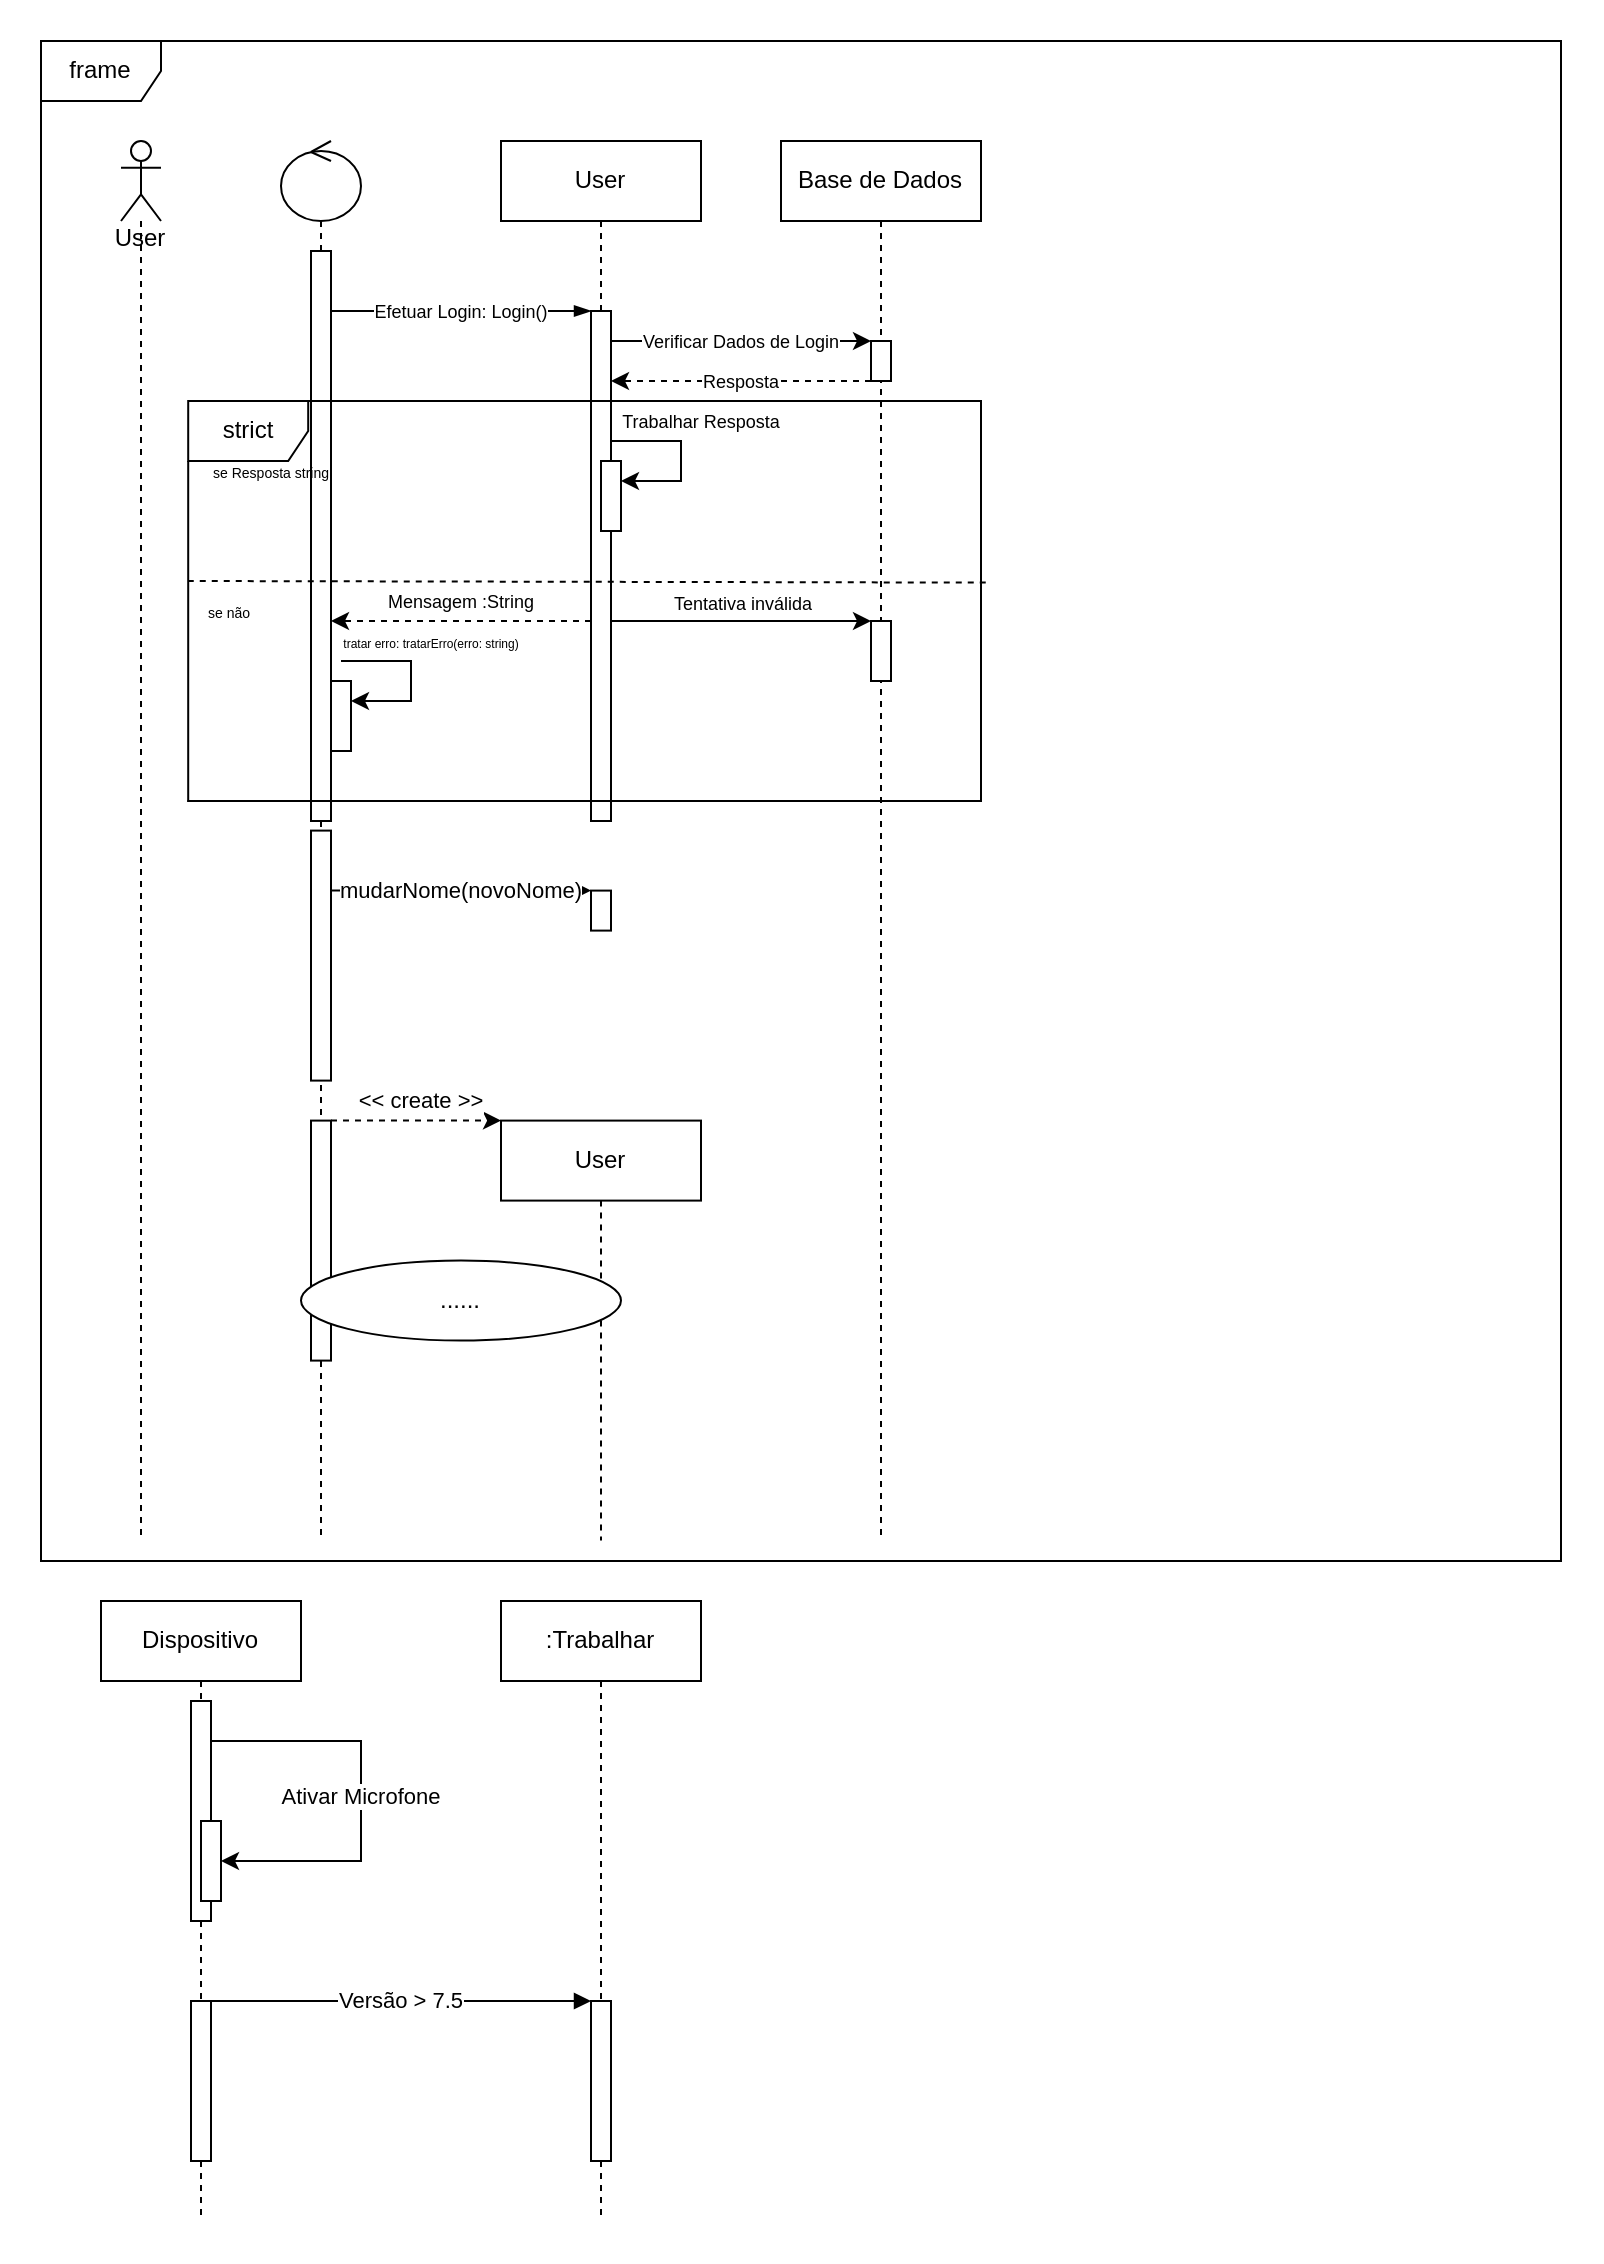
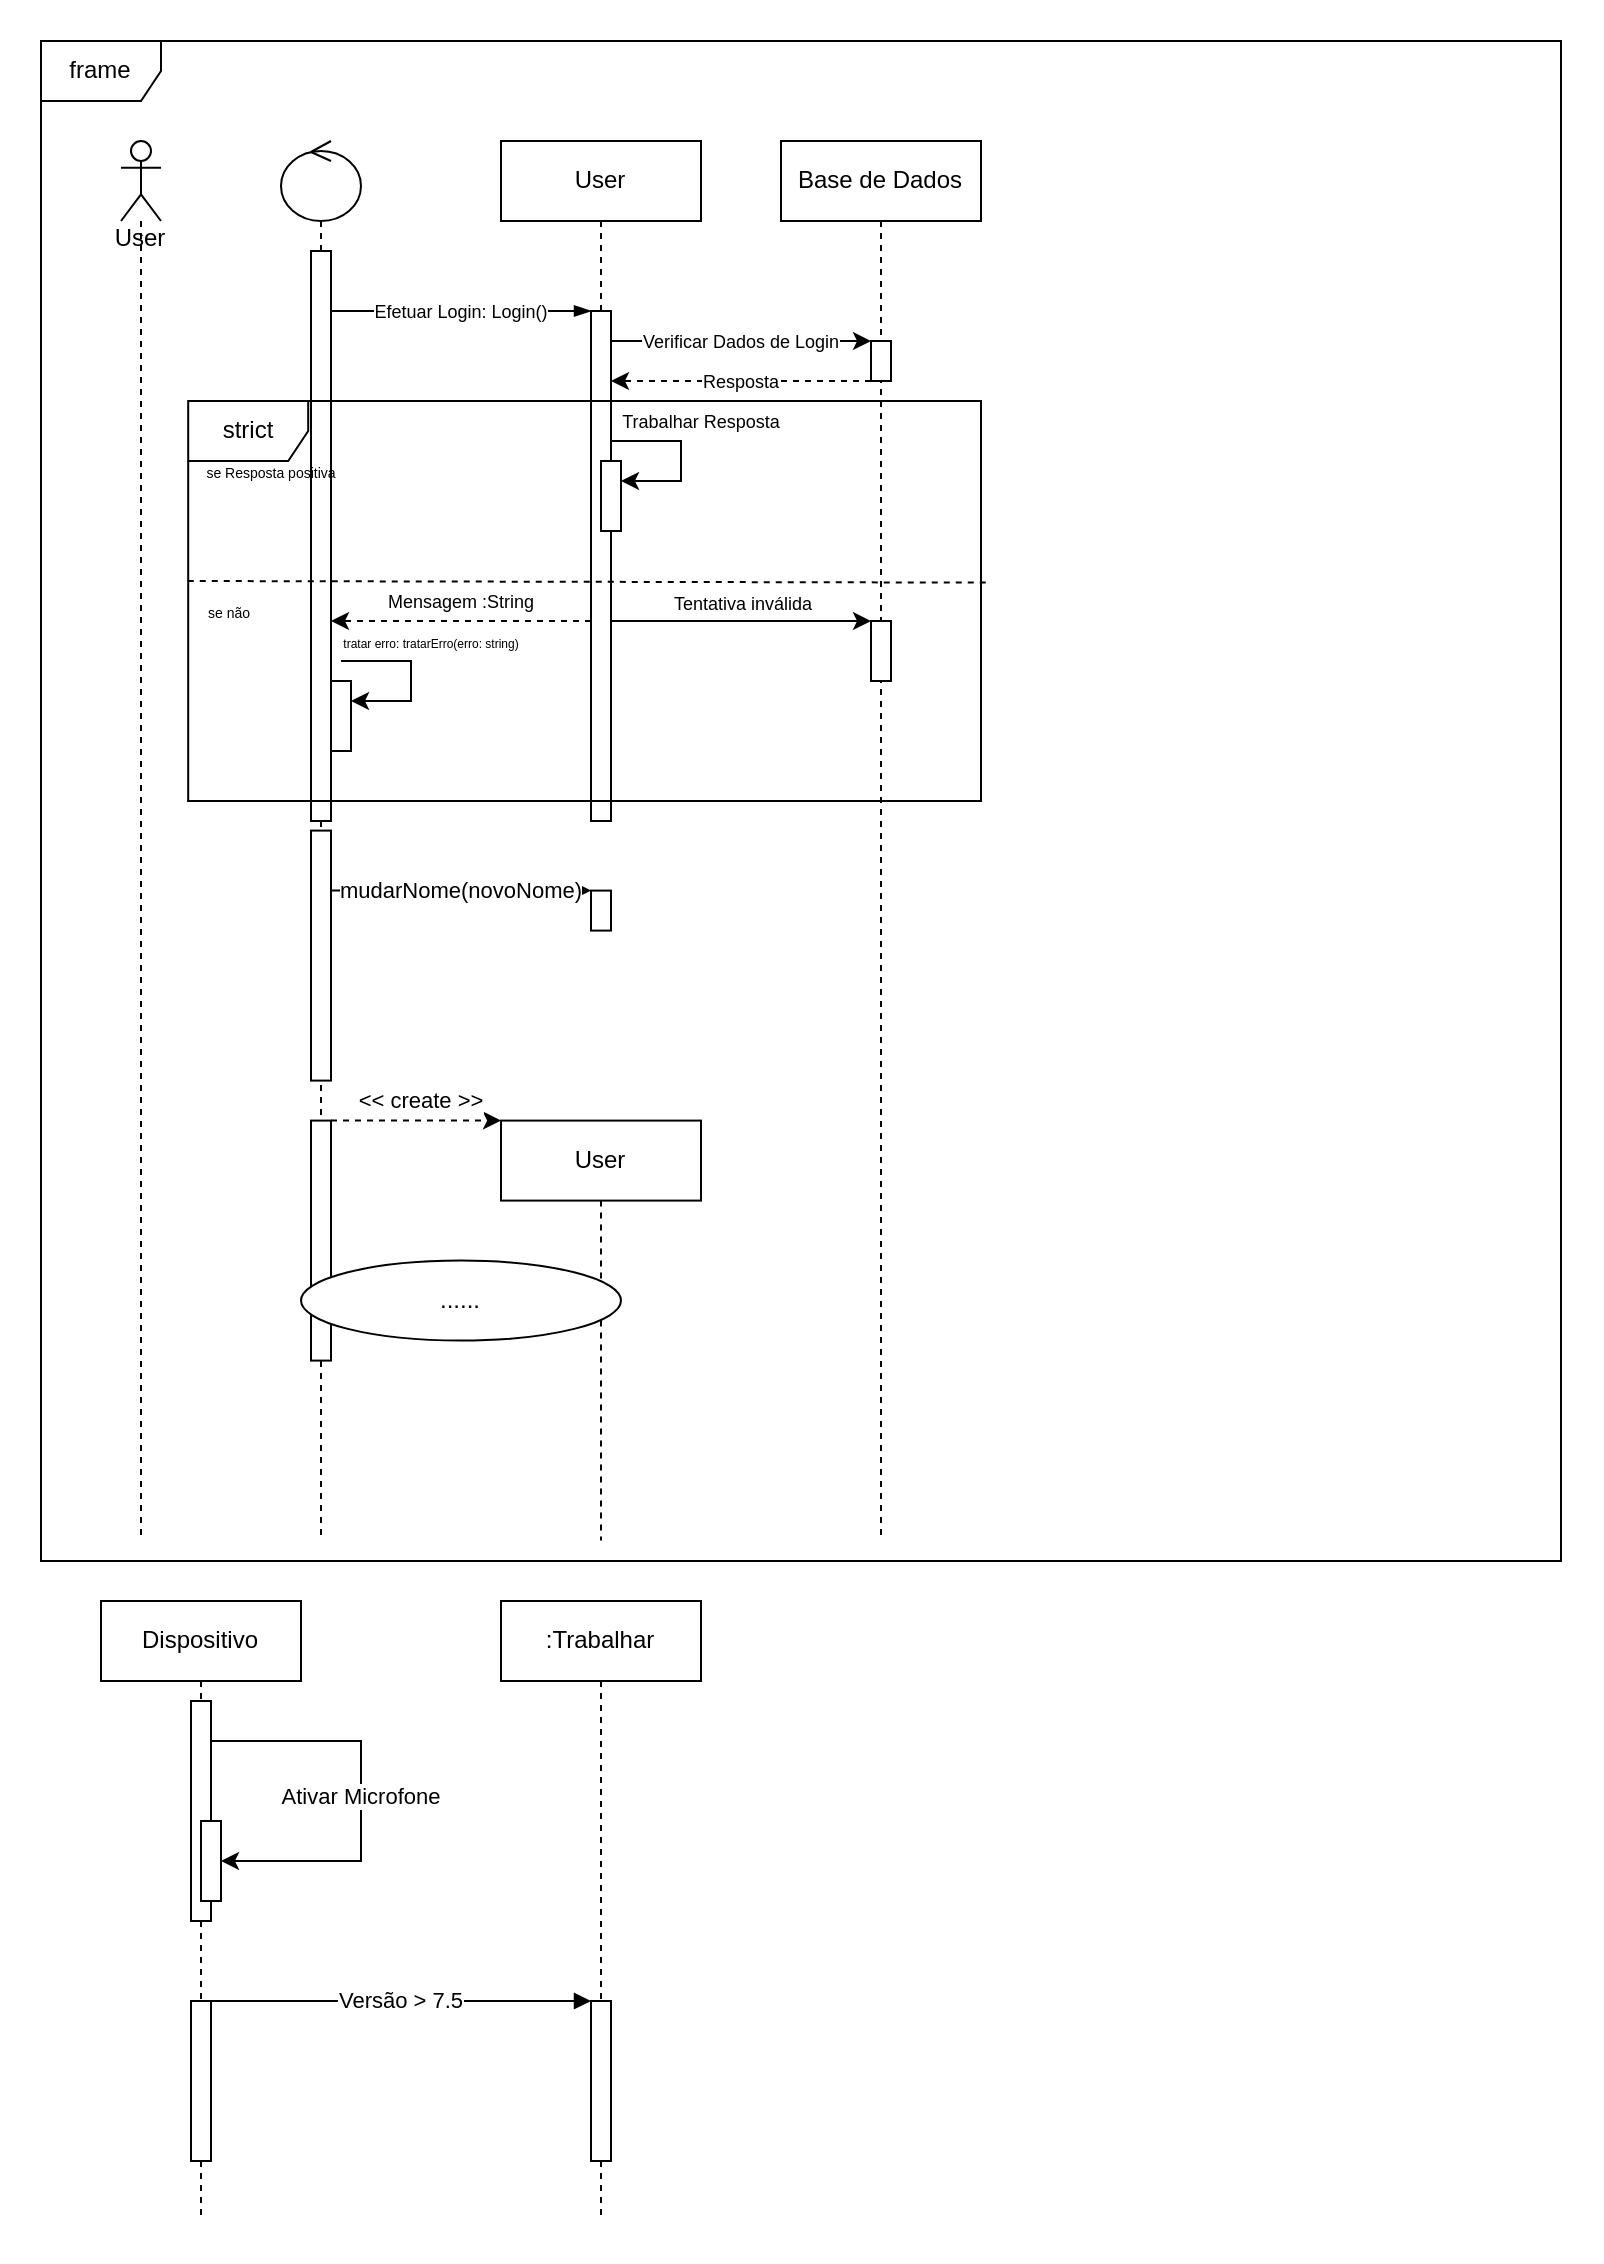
node "se Resposta string": label "se Resposta string" -> "se Resposta positiva"
